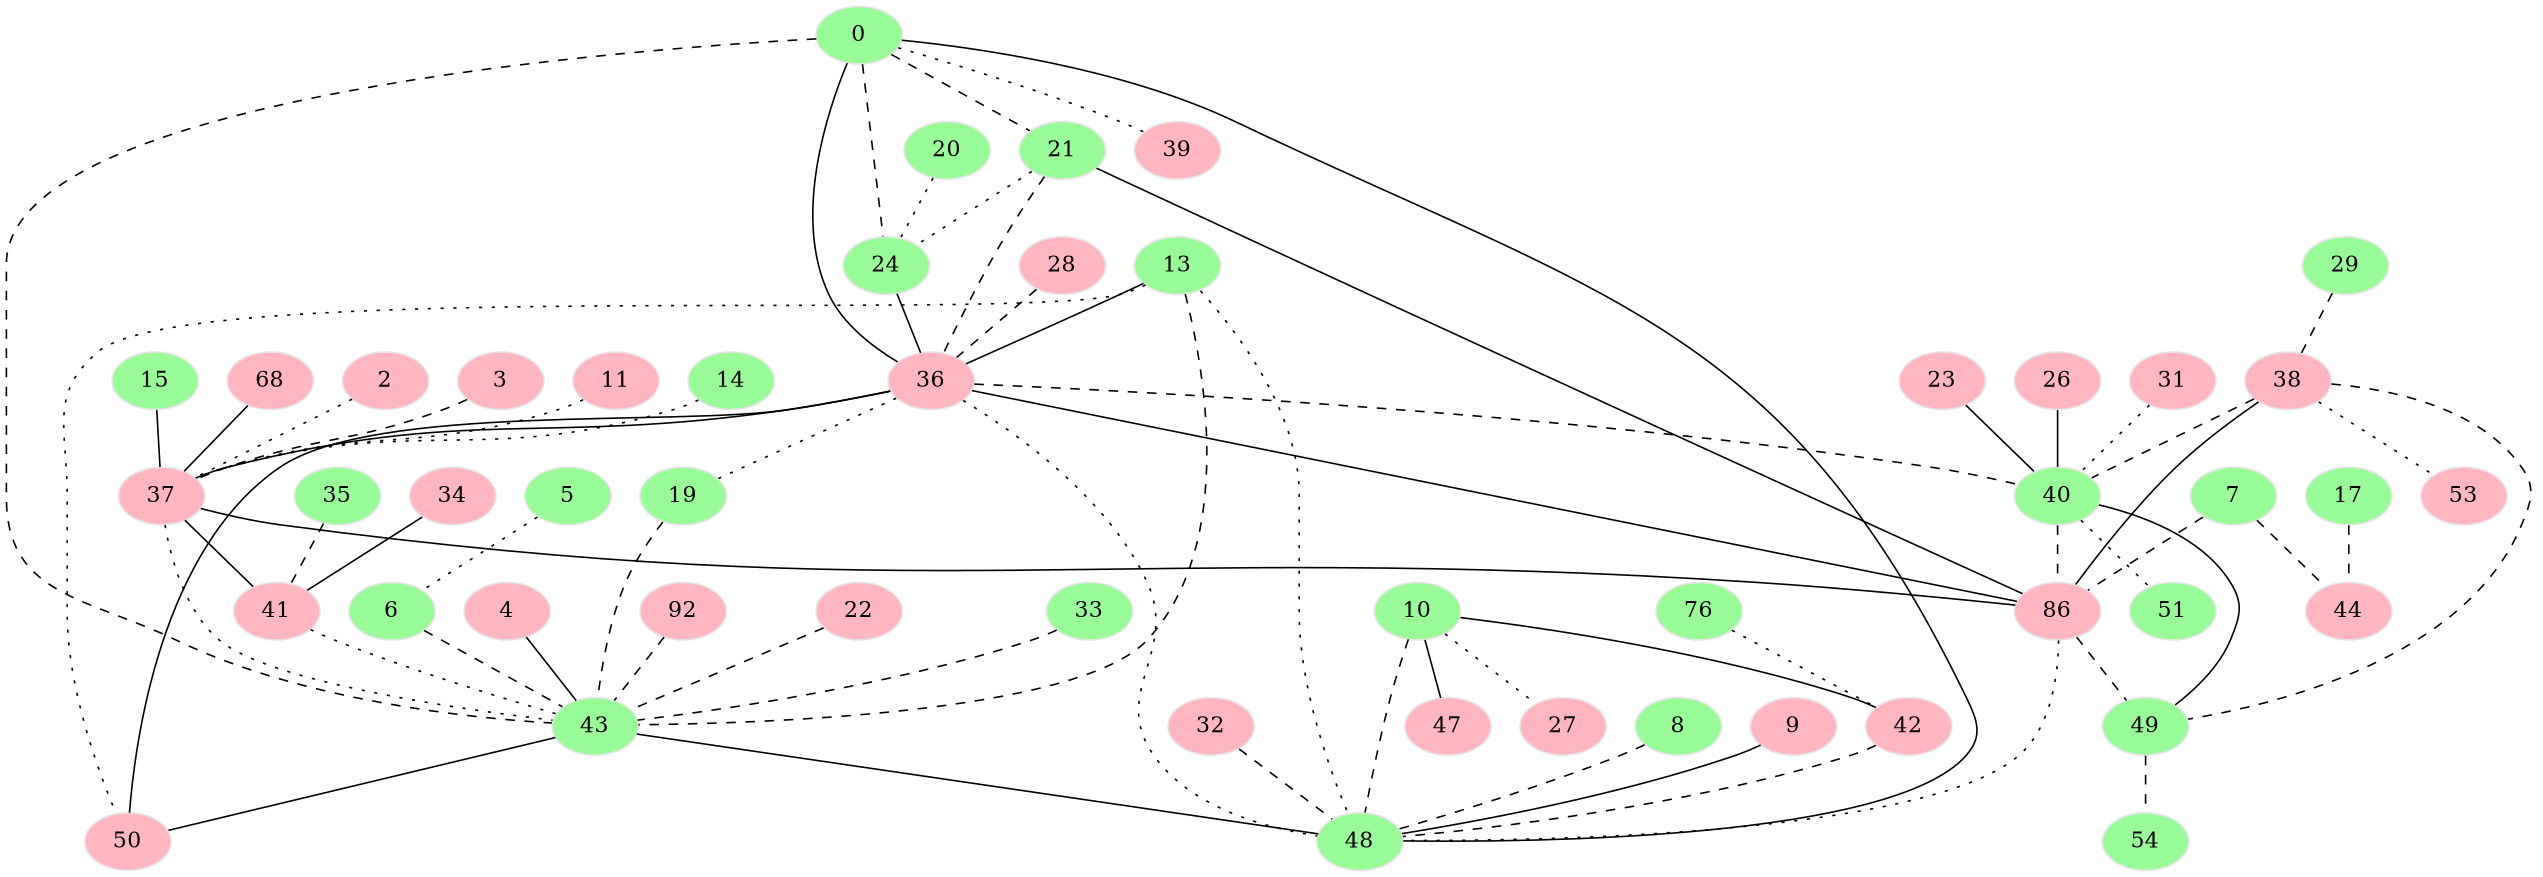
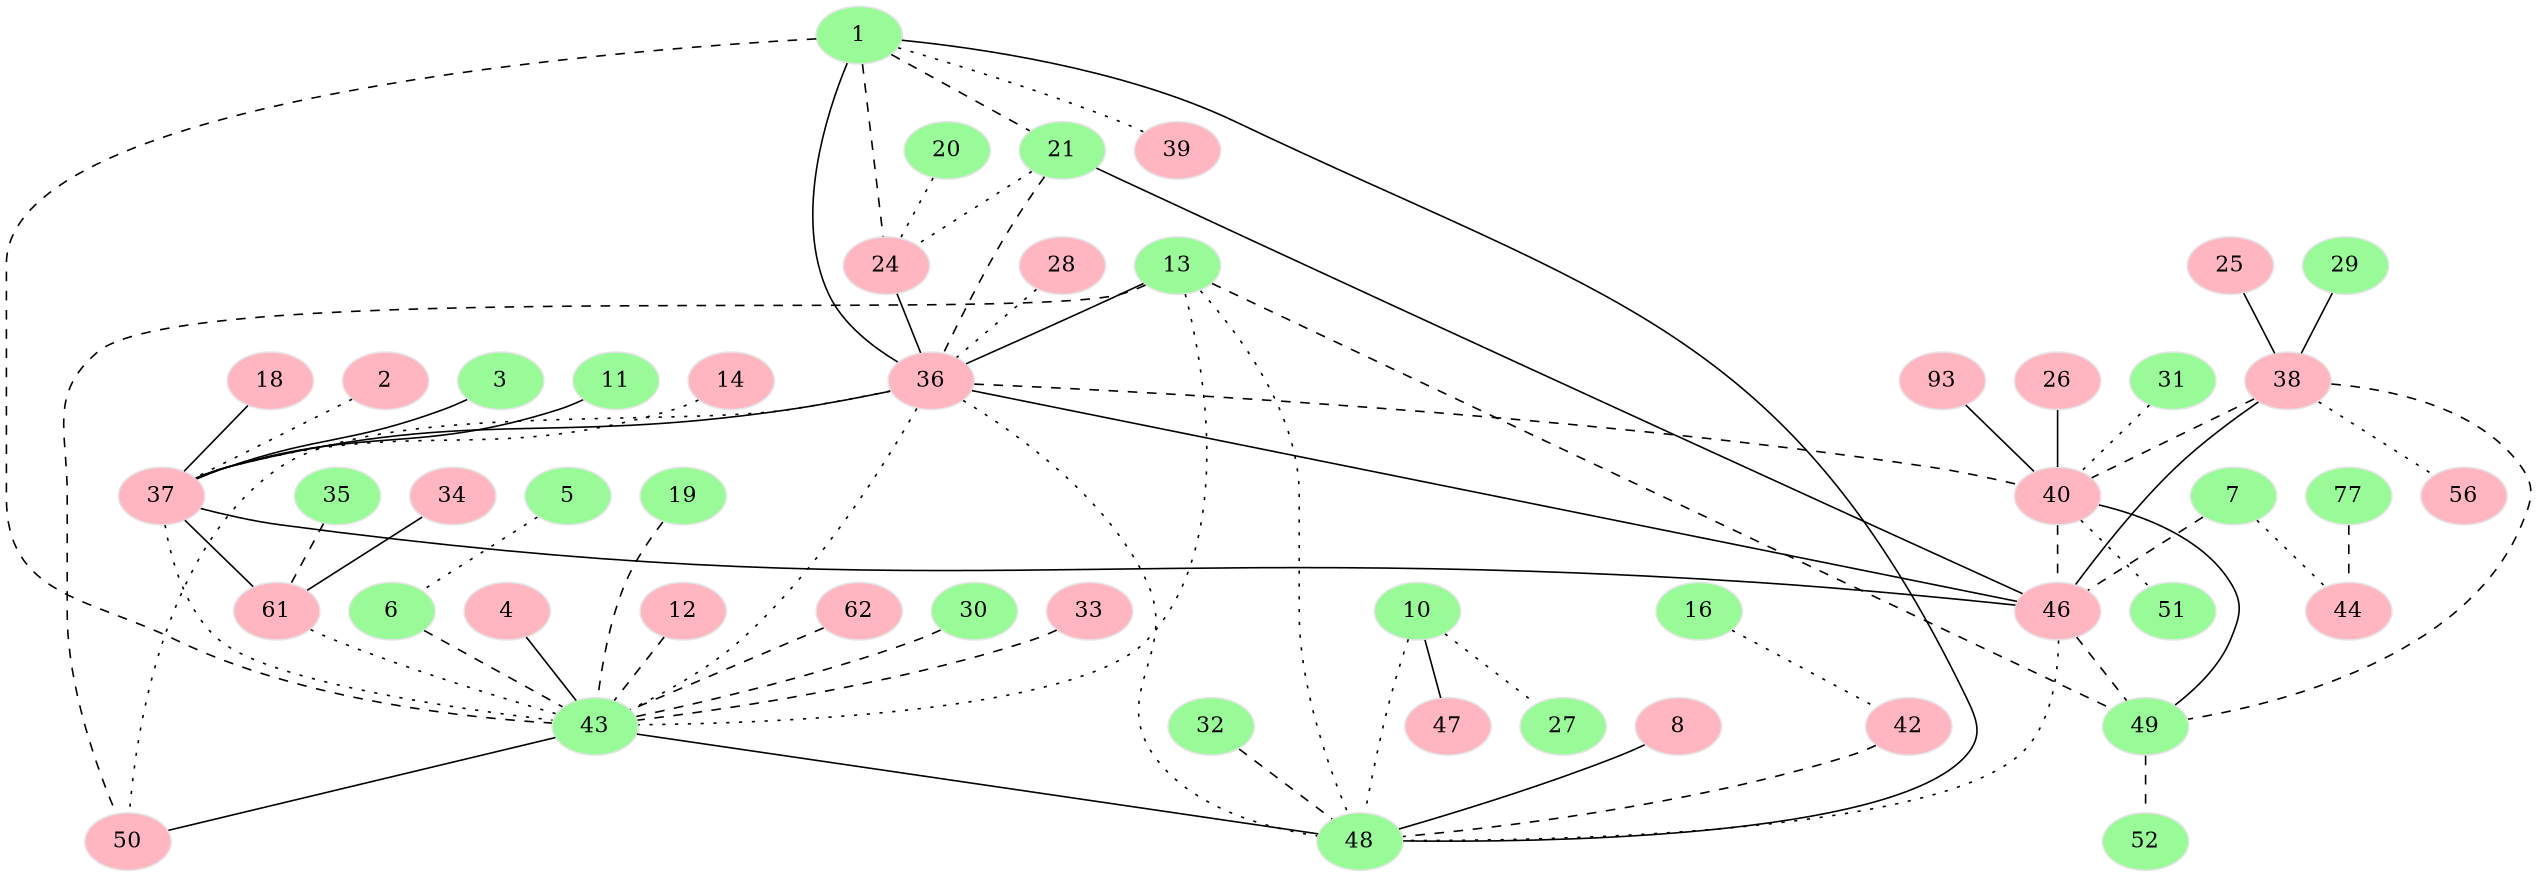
node "0": label "0" -> "1"
node "24": fillcolor palegreen -> lightpink
node "25": added
edge "13" -- "50": style dotted -> dashed
edge "28" -- "36": style dashed -> dotted
edge "29" -- "38": style dashed -> solid
node "15": removed
node "68": label "68" -> "18"
node "3": fillcolor lightpink -> palegreen
node "11": fillcolor lightpink -> palegreen
node "14": fillcolor palegreen -> lightpink
node "23": label "23" -> "93"
node "31": fillcolor lightpink -> palegreen
edge "36" -- "19": now "36" -- "43"
edge "3" -- "37": style dashed -> solid
edge "11" -- "37": style dotted -> solid
edge "36" -- "50": style solid -> dotted
edge "13" -- "49": added
node "40": fillcolor palegreen -> lightpink
node "17": label "17" -> "77"
node "53": label "53" -> "56"
edge "7" -- "44": style dashed -> dotted
node "41": label "41" -> "61"
node "92": label "92" -> "12"
node "22": label "22" -> "62"
node "30": added
node "33": fillcolor palegreen -> lightpink
node "76": label "76" -> "16"
node "86": label "86" -> "46"
edge "10" -- "42": removed
edge "13" -- "43": style dashed -> dotted
edge "10" -- "48": style dashed -> dotted
node "32": fillcolor lightpink -> palegreen
node "27": fillcolor lightpink -> palegreen
node "8": fillcolor palegreen -> lightpink
node "9": removed
edge "8" -- "48": style dashed -> solid
node "54": label "54" -> "52"
